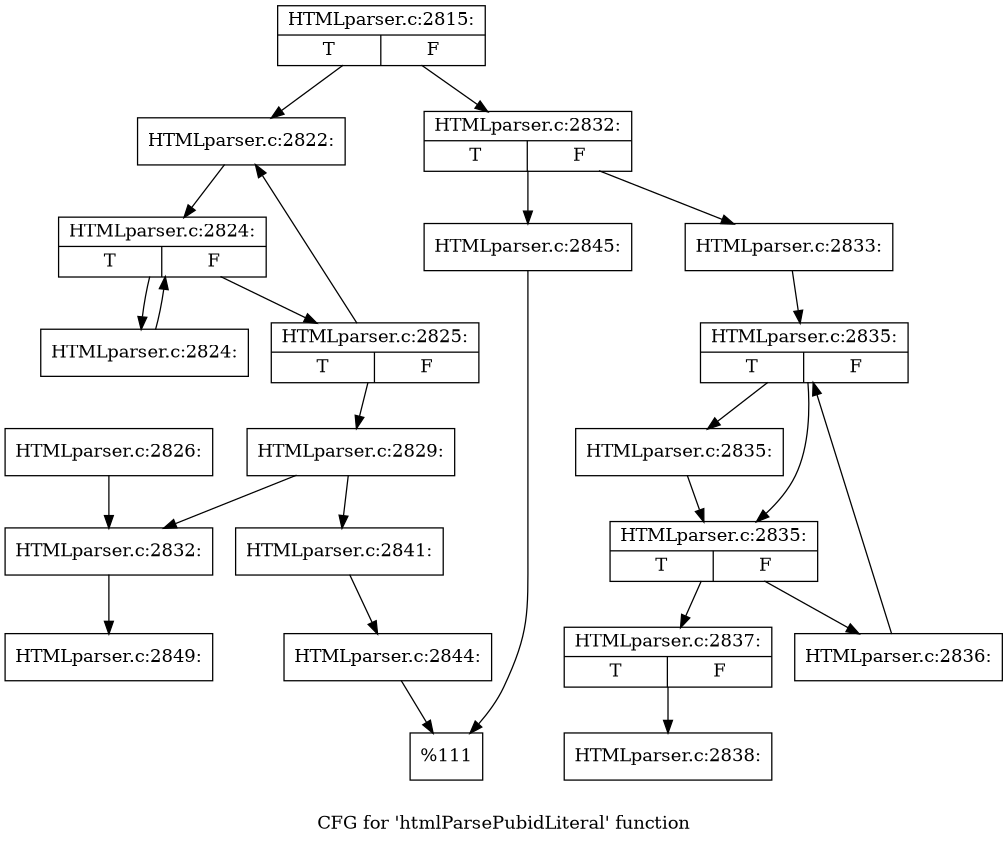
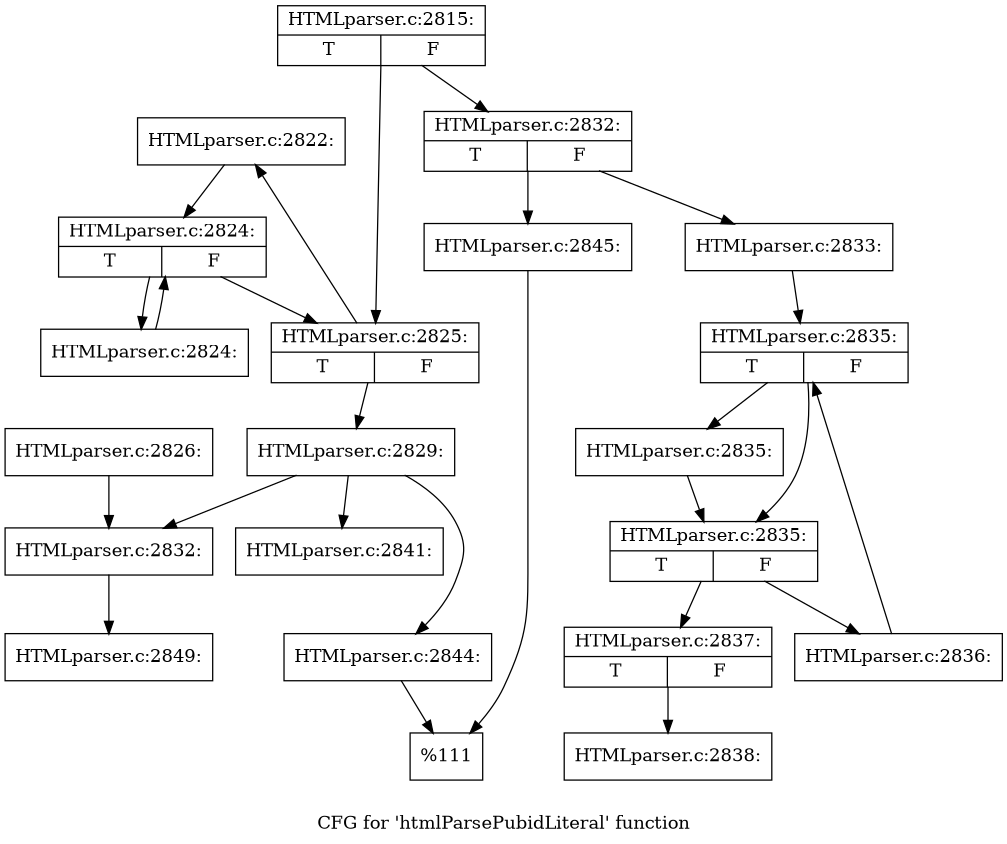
edge "HTMLparser.c:2815:" -> "HTMLparser.c:2822:": now "HTMLparser.c:2815:" -> "HTMLparser.c:2825:"
edge "HTMLparser.c:2841:" -> "HTMLparser.c:2844:": now "HTMLparser.c:2829:" -> "HTMLparser.c:2844:"
